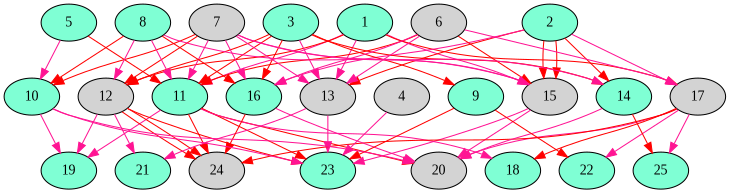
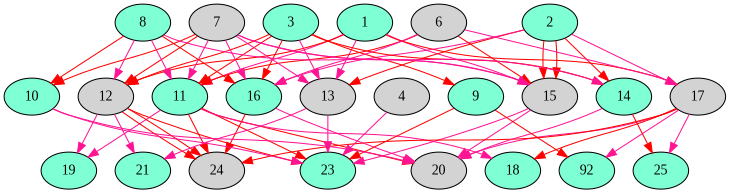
node "5": removed
edge "6" -> "13": removed
edge "10" -> "19": removed
node "22": label "22" -> "92"
